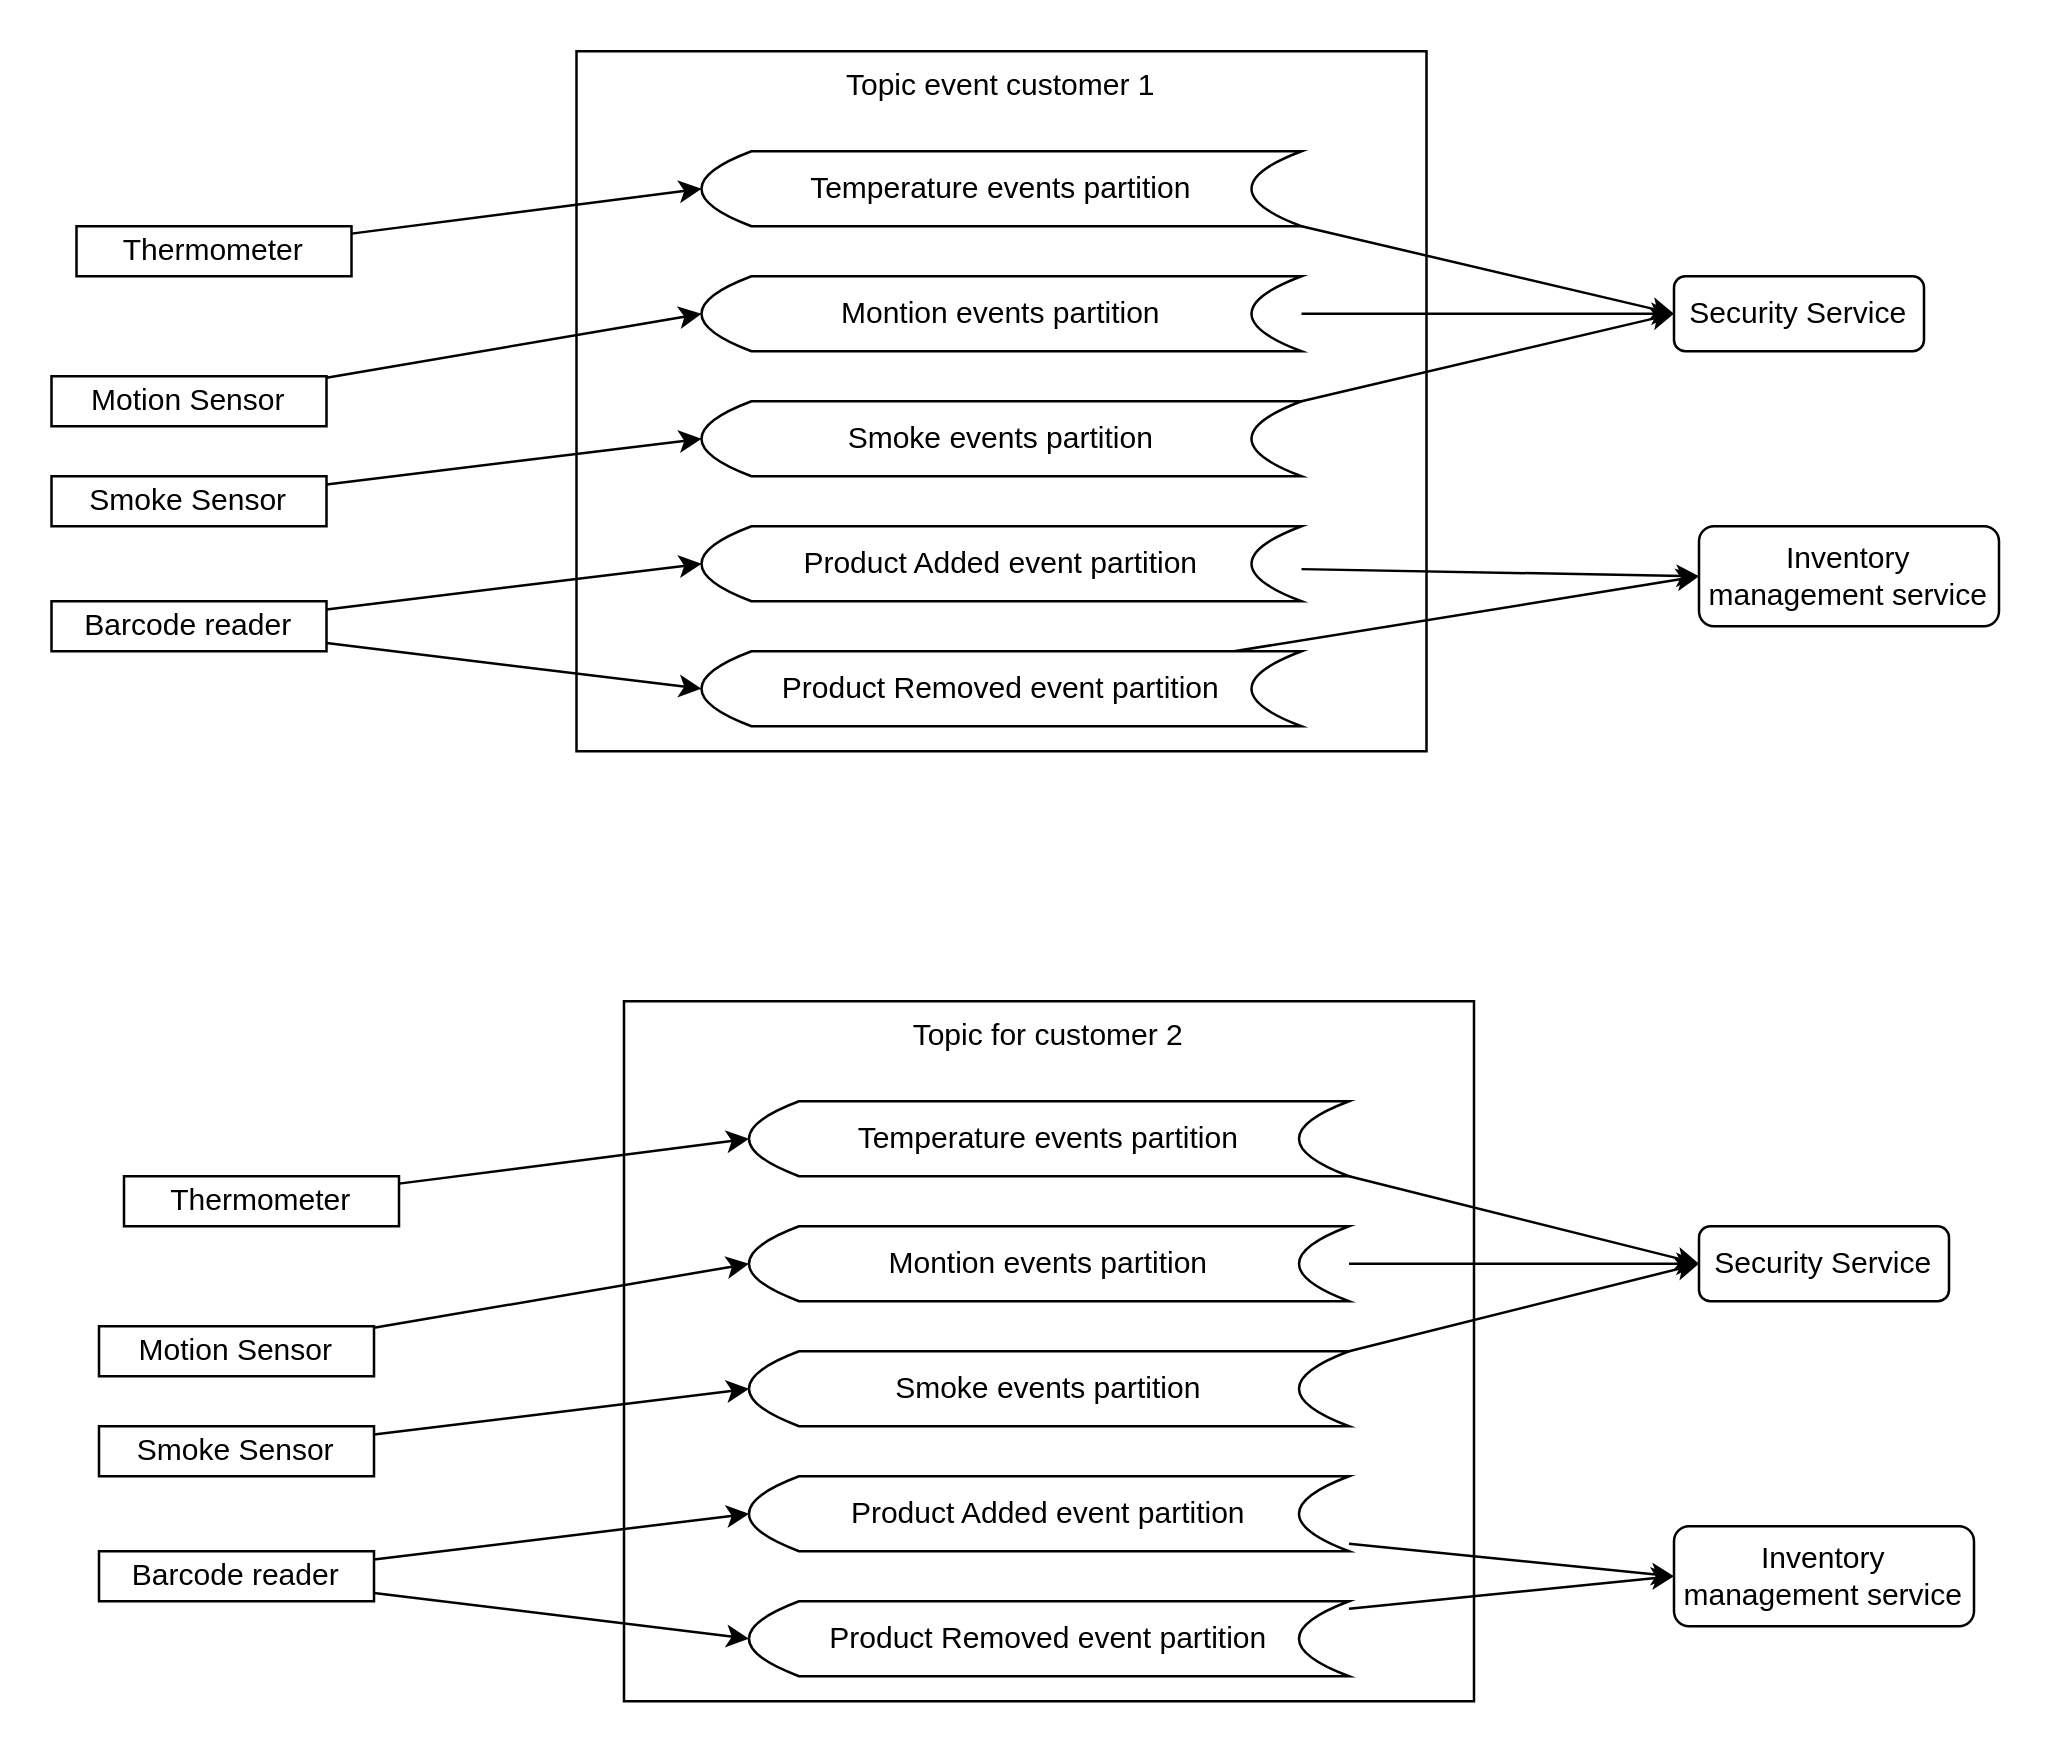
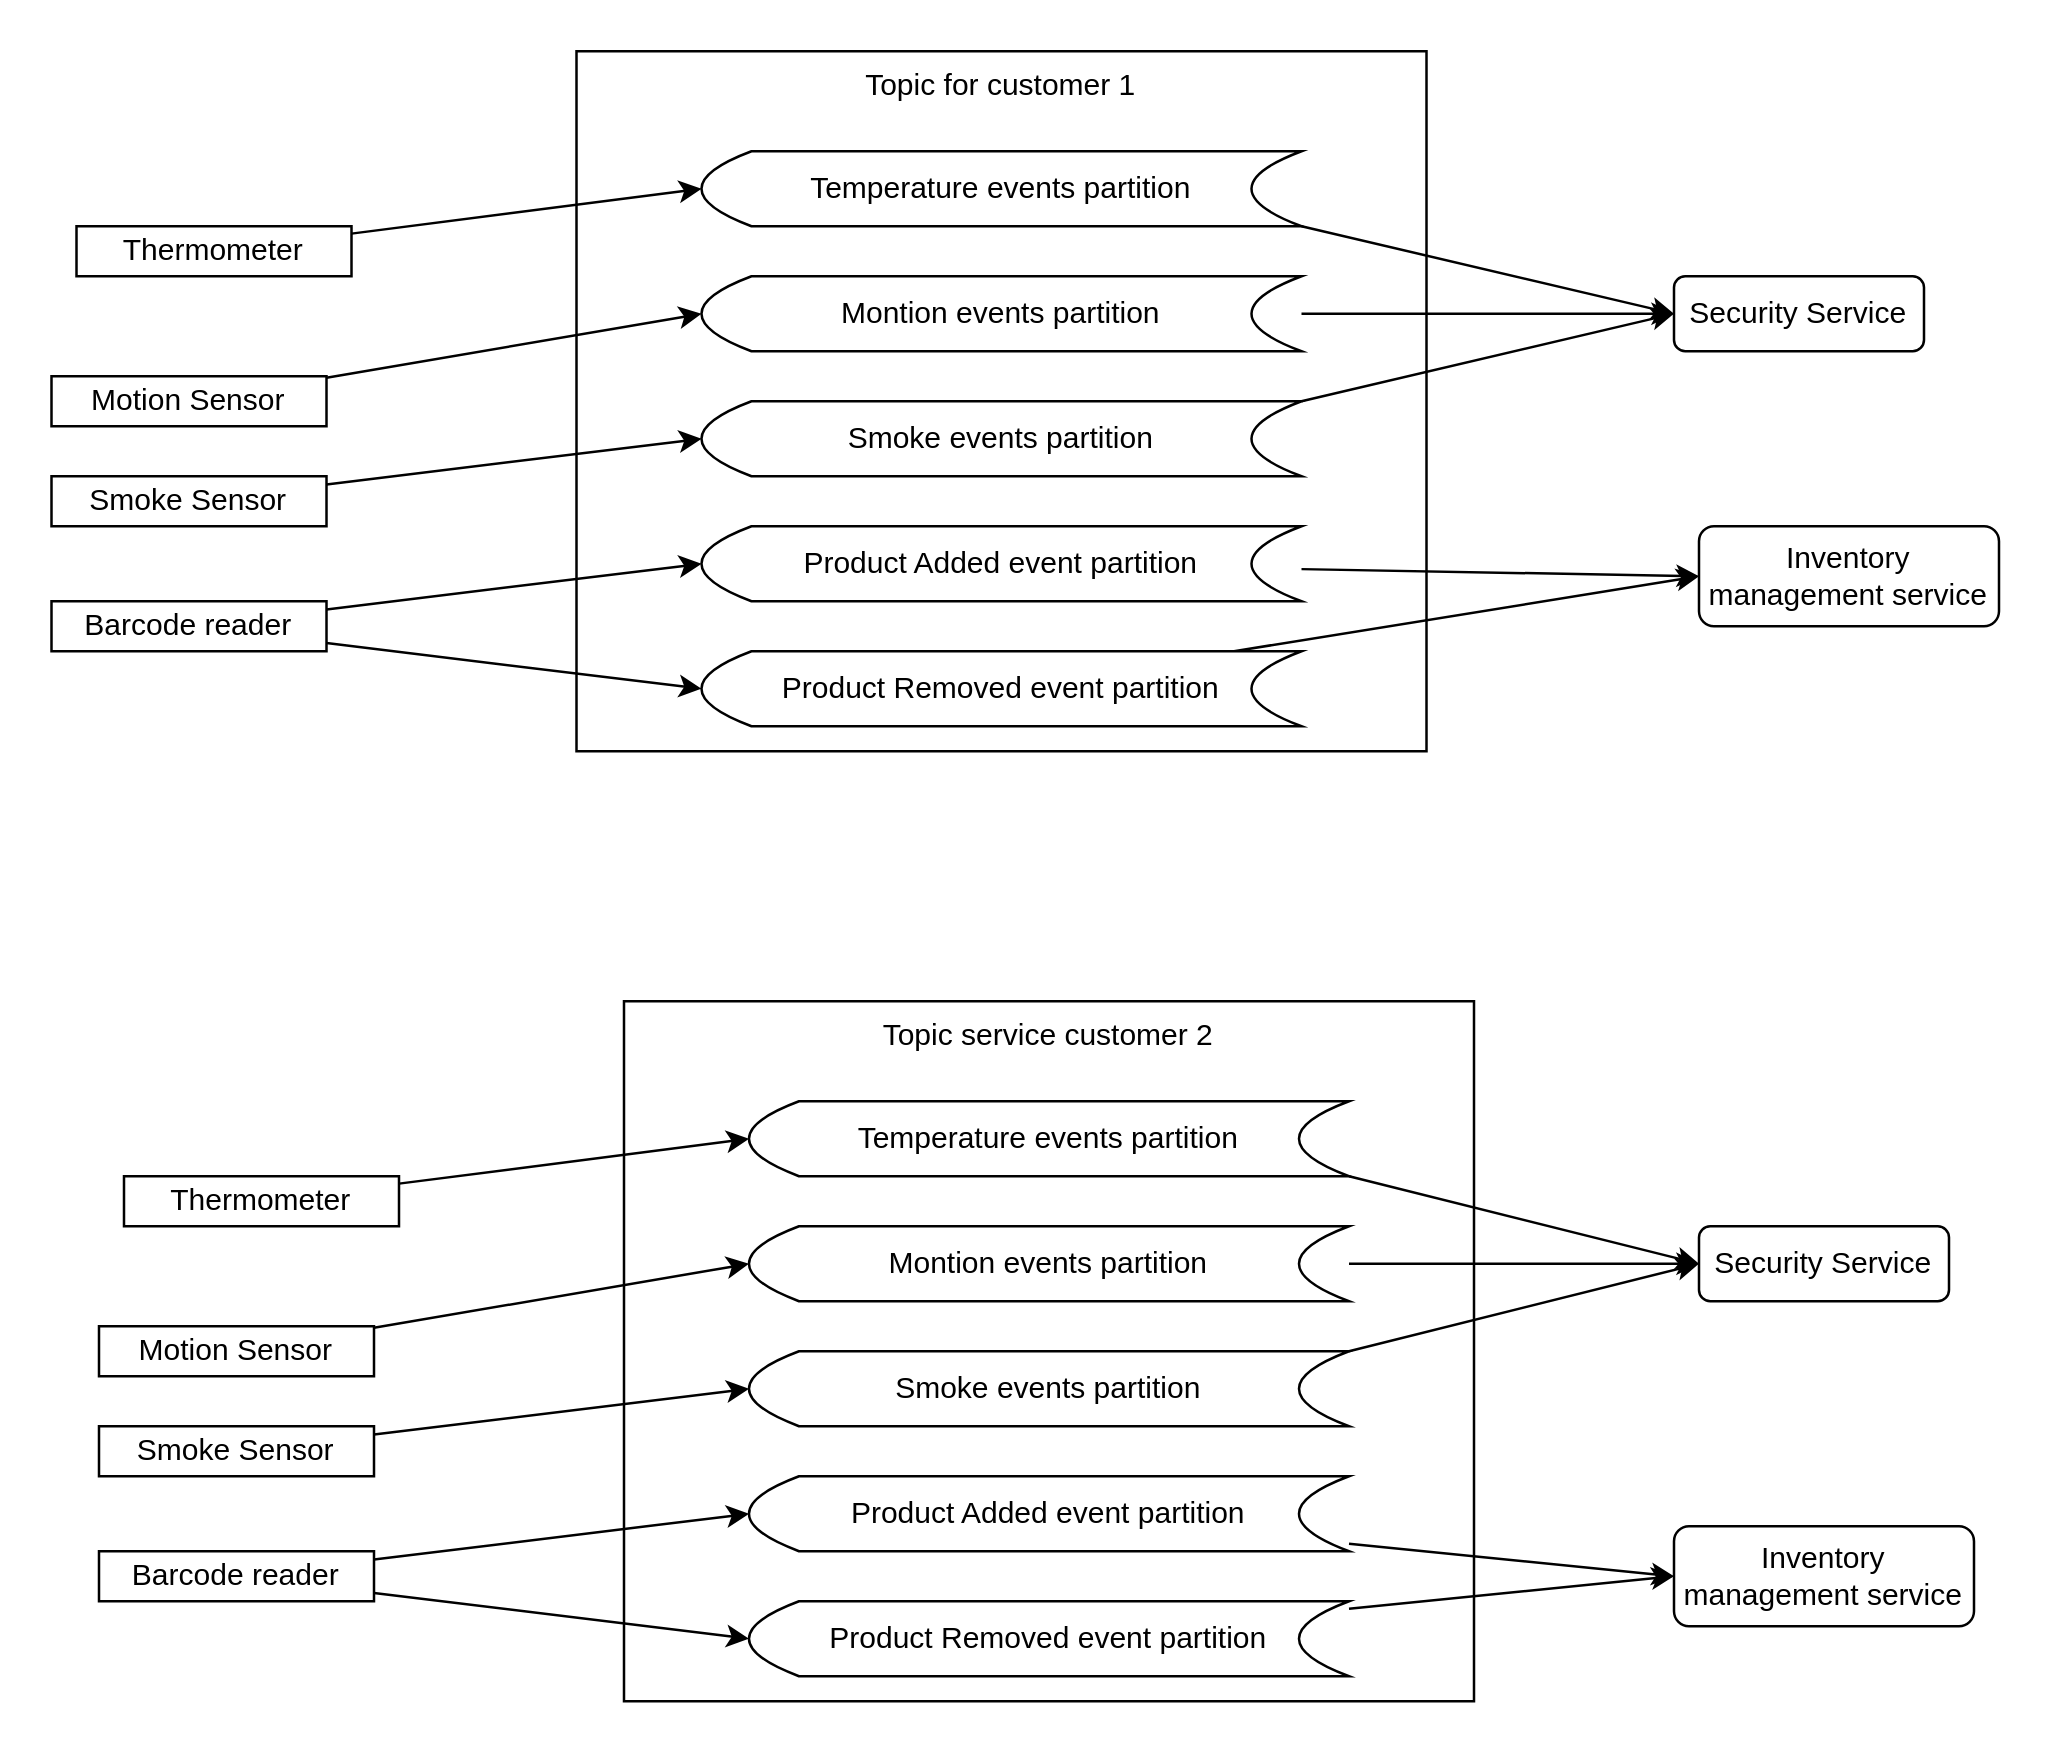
node "Topic event customer 1": label "Topic event customer 1" -> "Topic for customer 1"
node "Topic for customer 2": label "Topic for customer 2" -> "Topic service customer 2"
